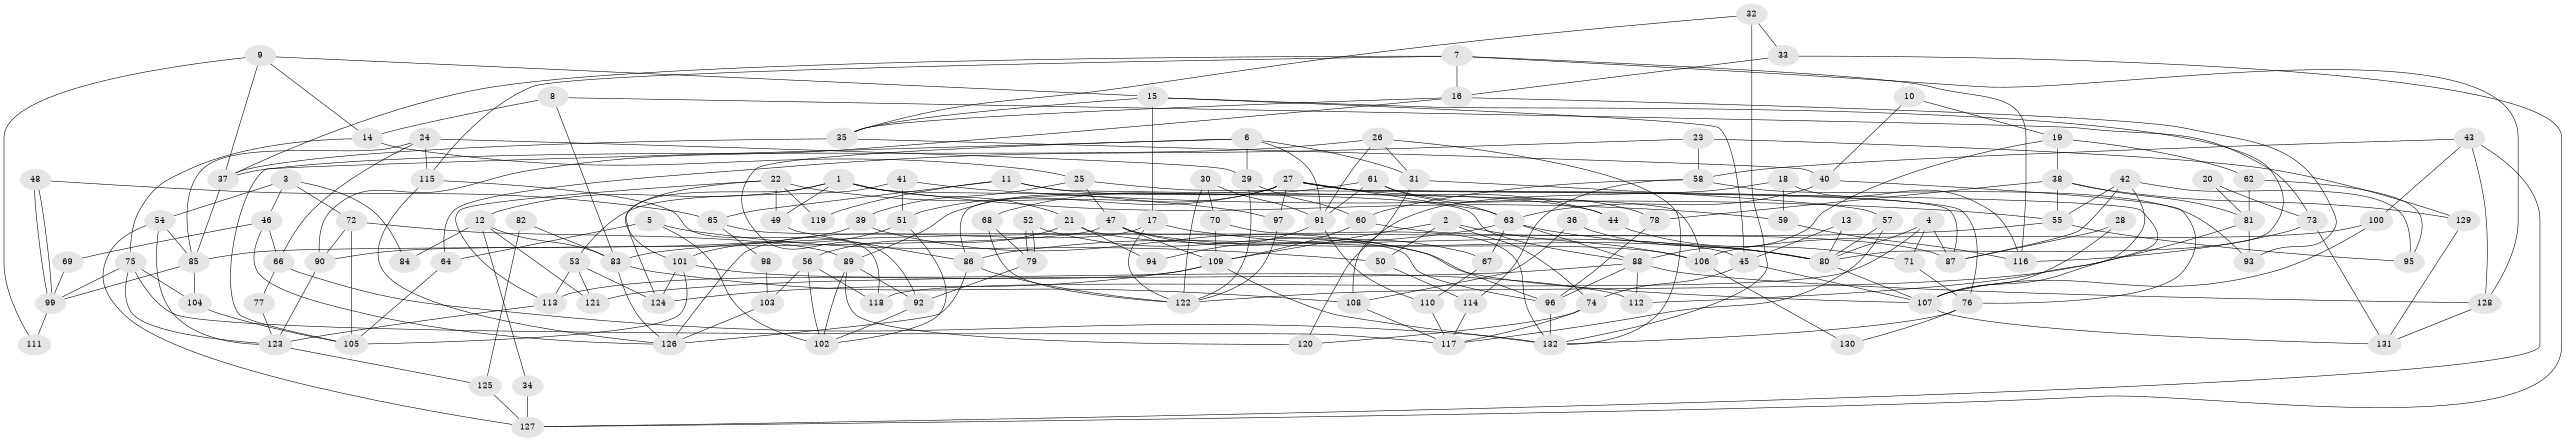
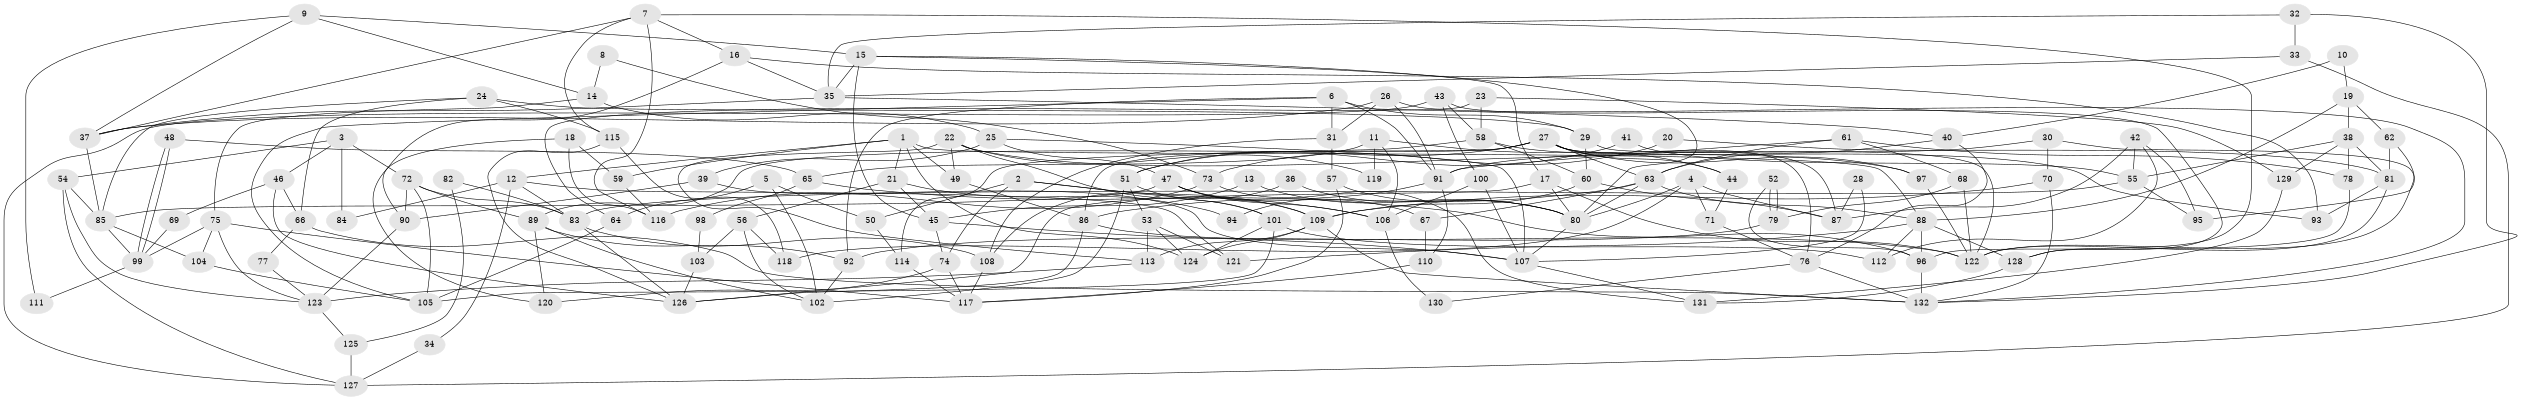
edge "33" -- "16": now "33" -- "35"
edge "8" -- "83": now "72" -- "83"
edge "41" -- "53": now "51" -- "53"
